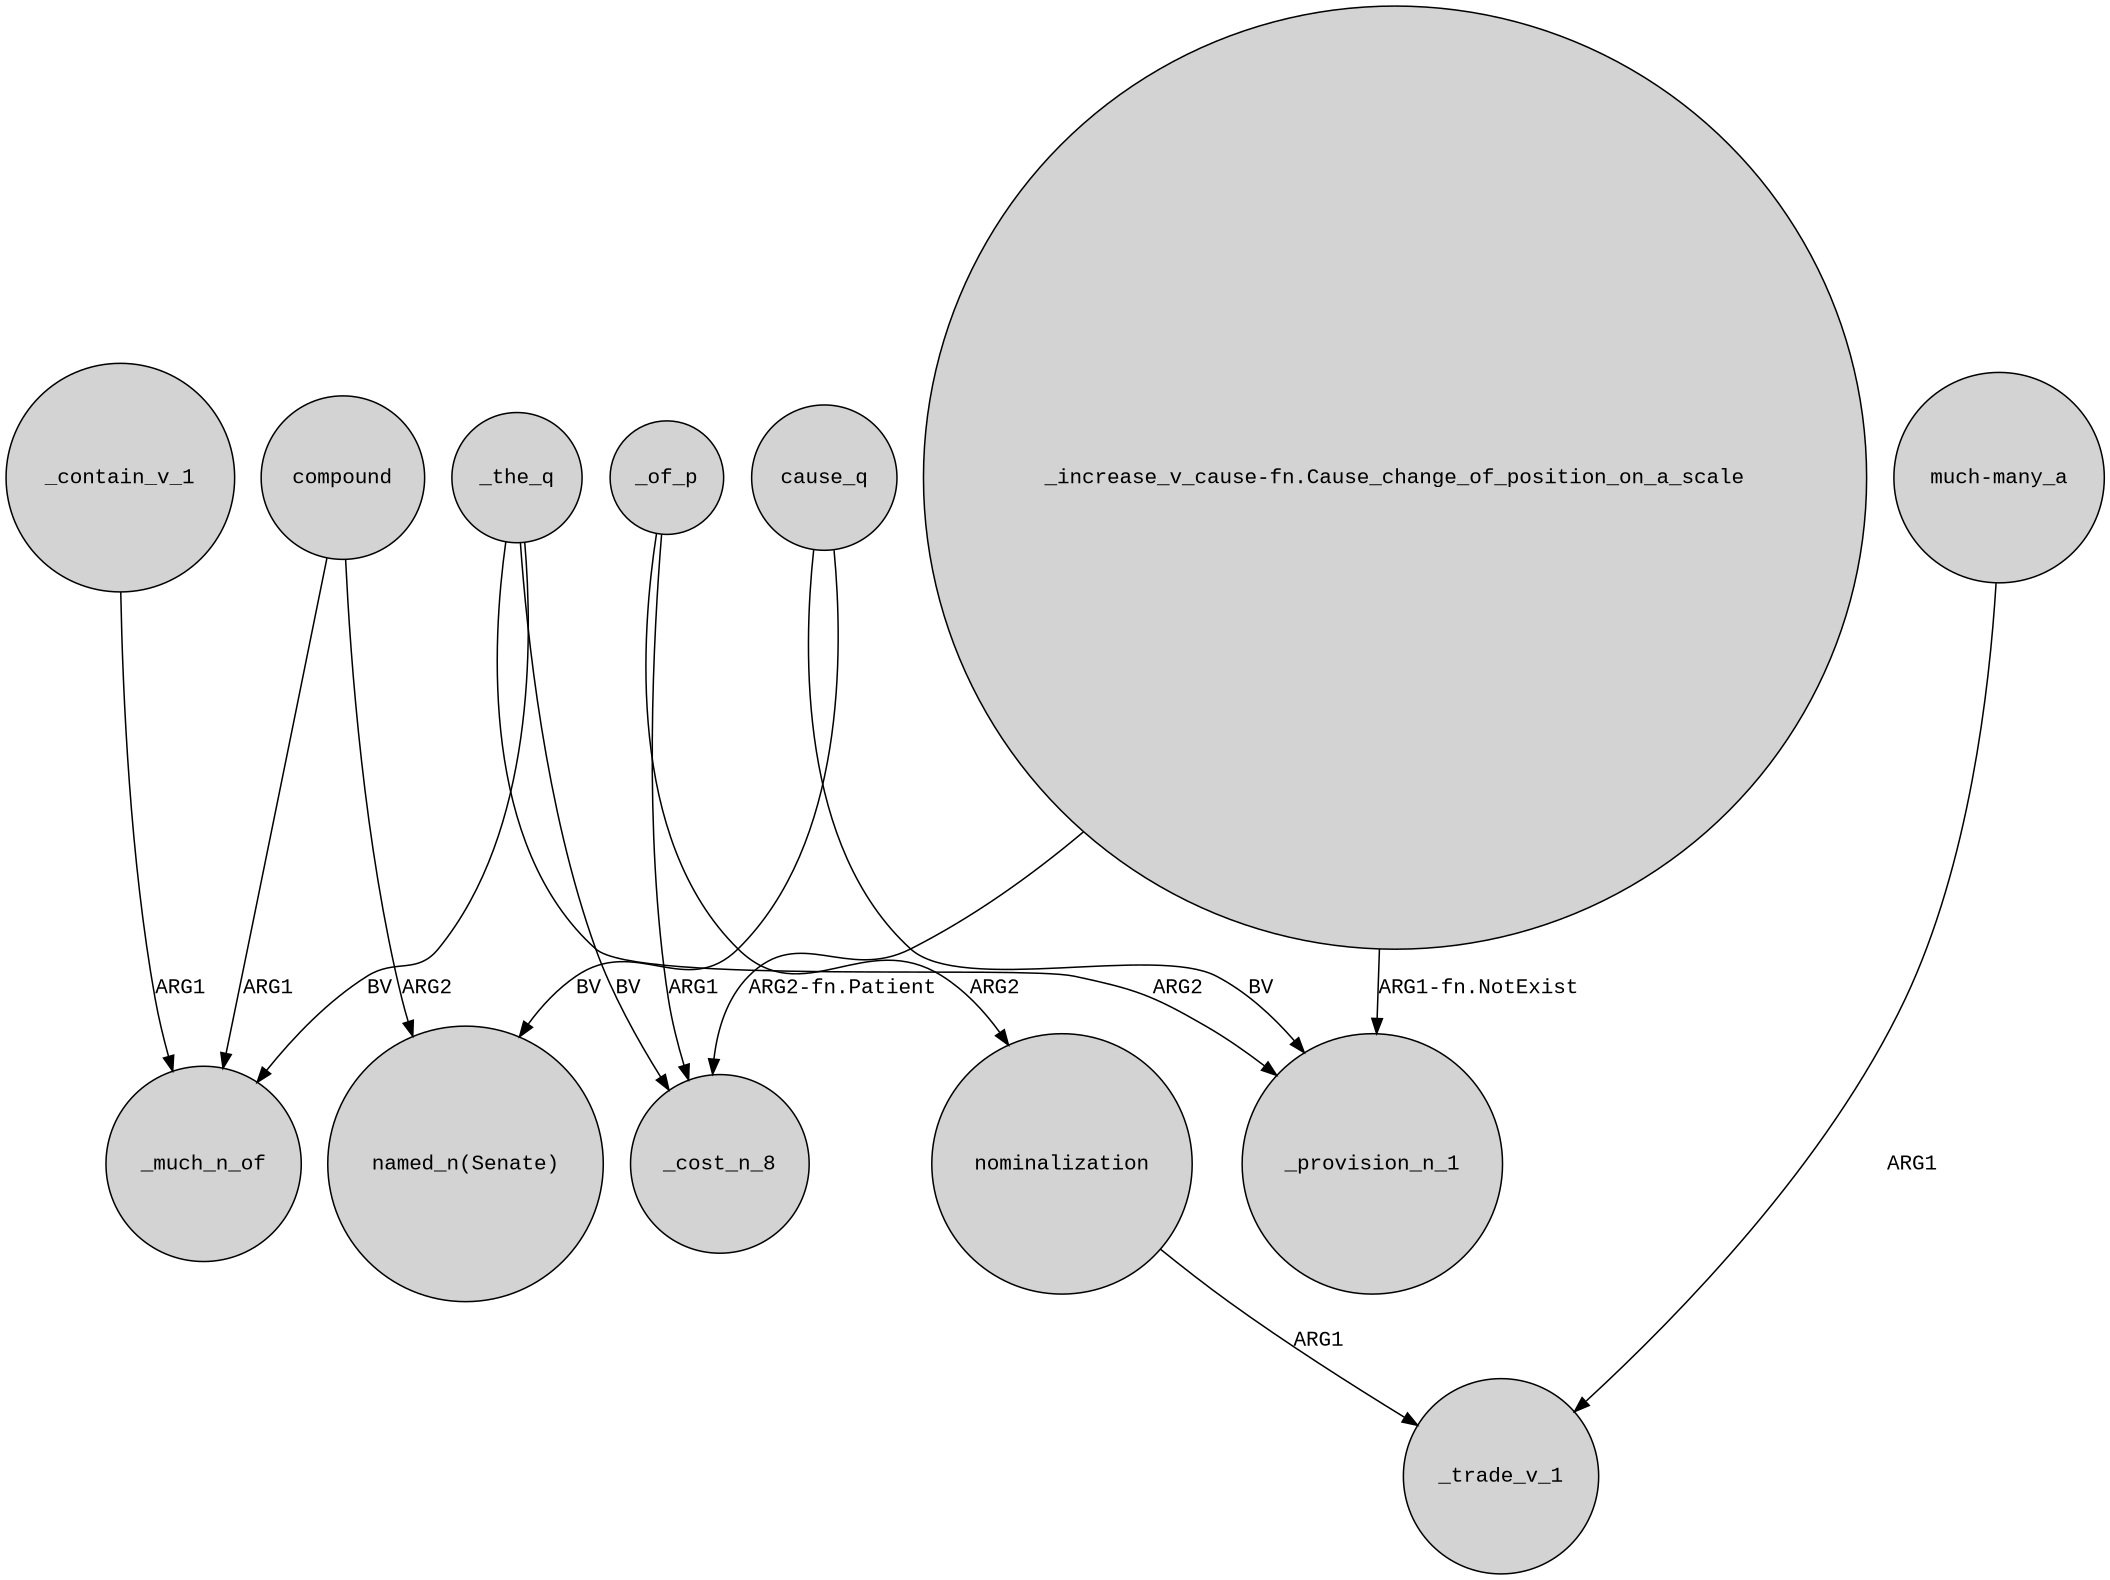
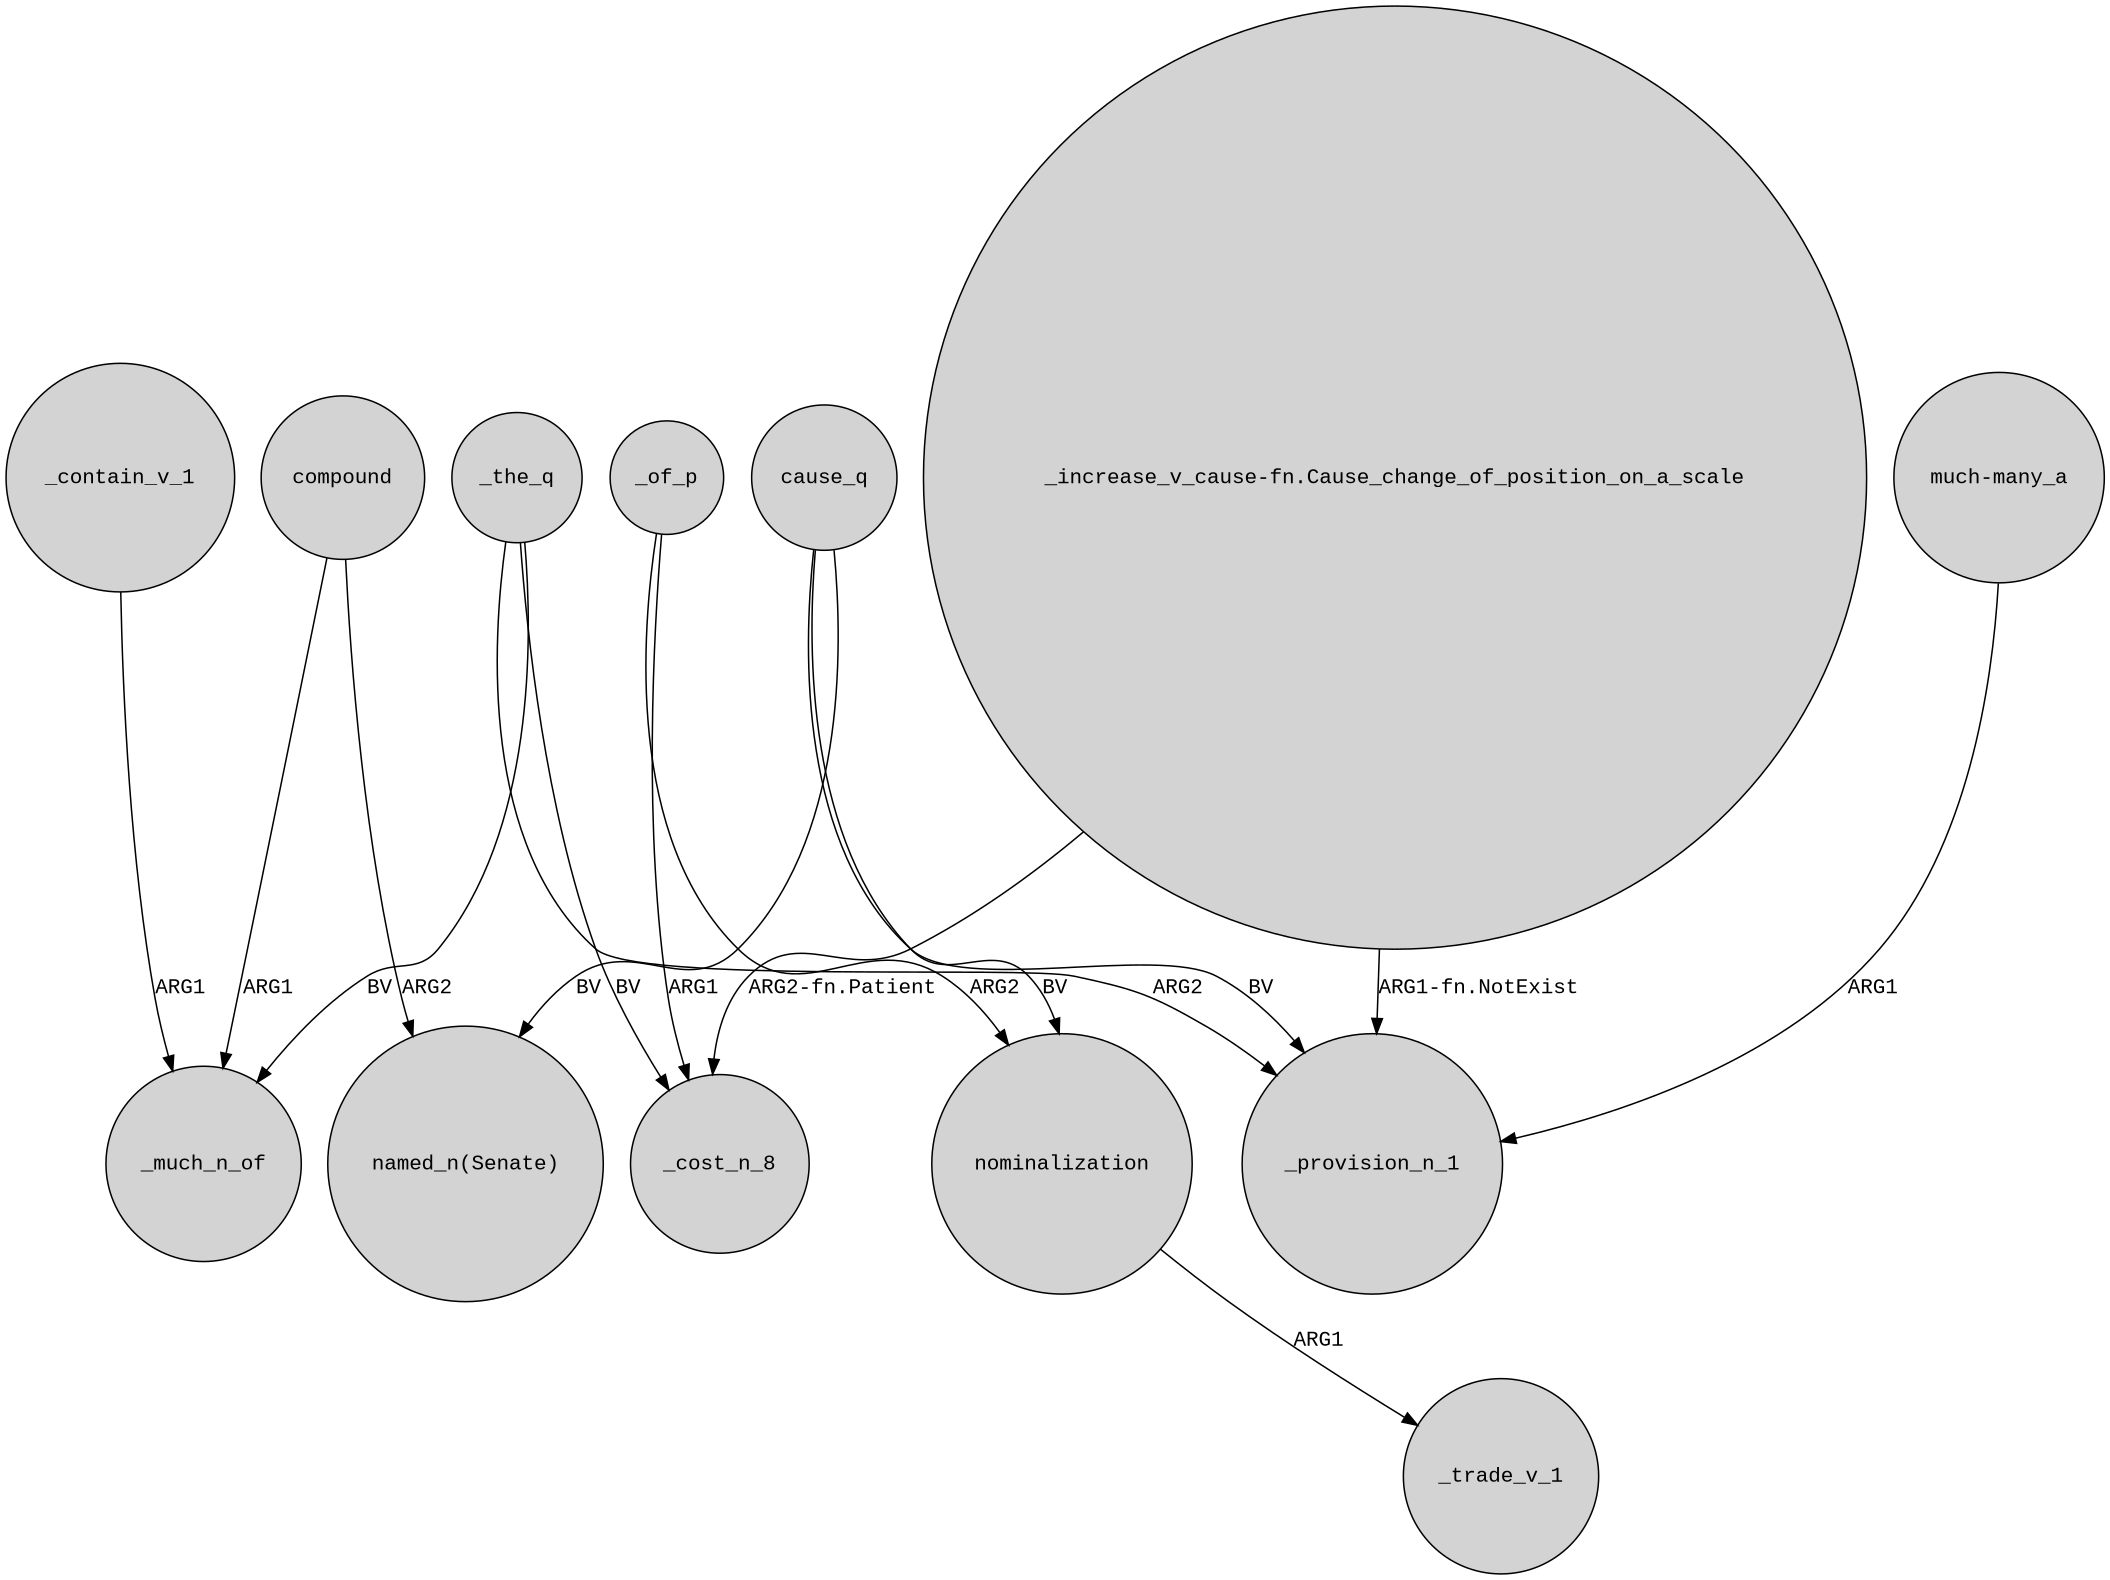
edge "cause_q" -> "nominalization": added, label "BV"
edge "much-many_a" -> "_trade_v_1": now "much-many_a" -> "_provision_n_1"
